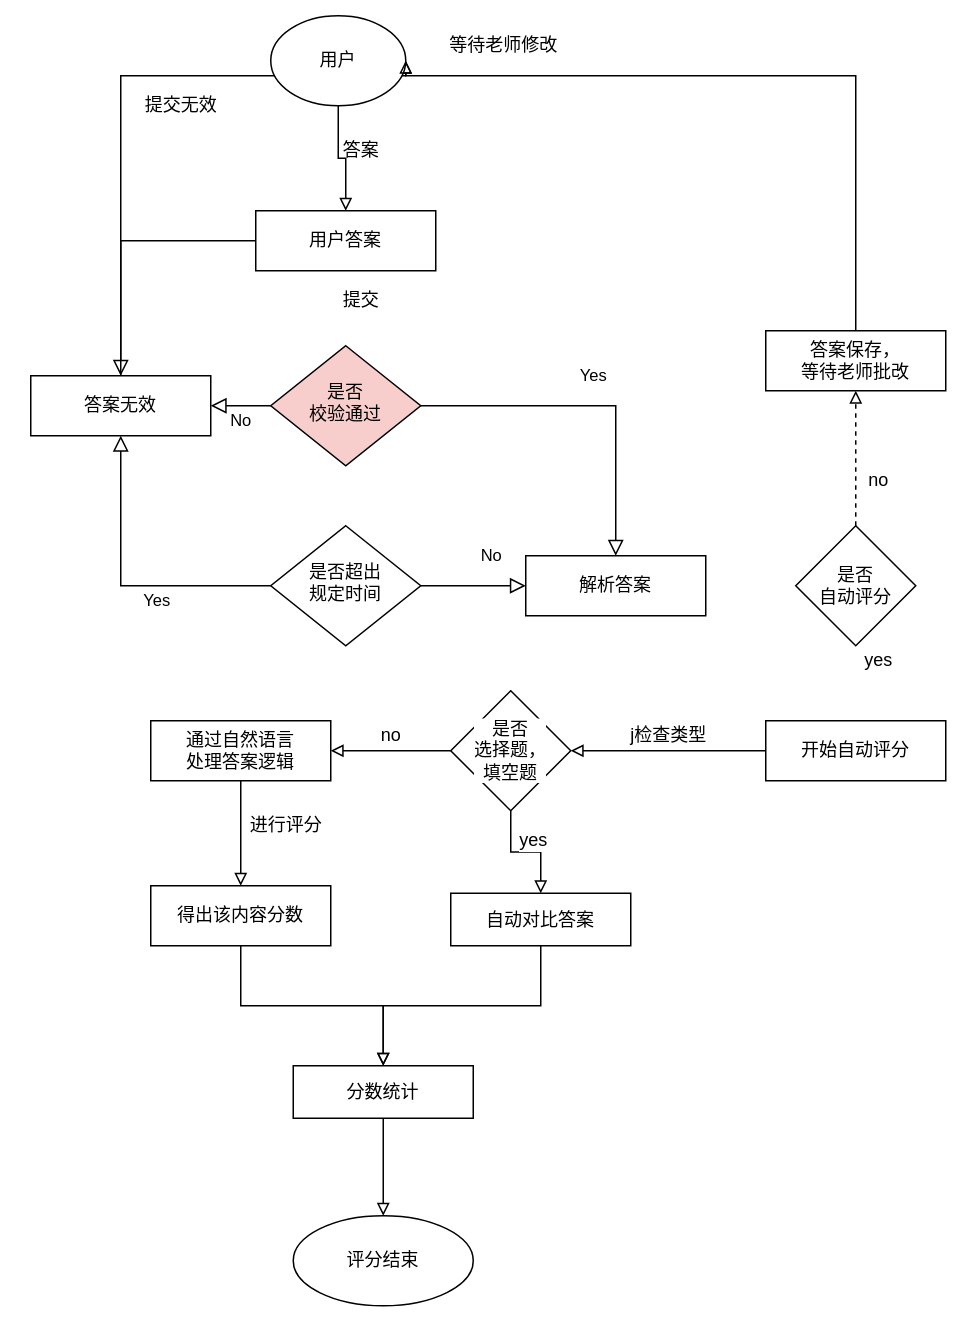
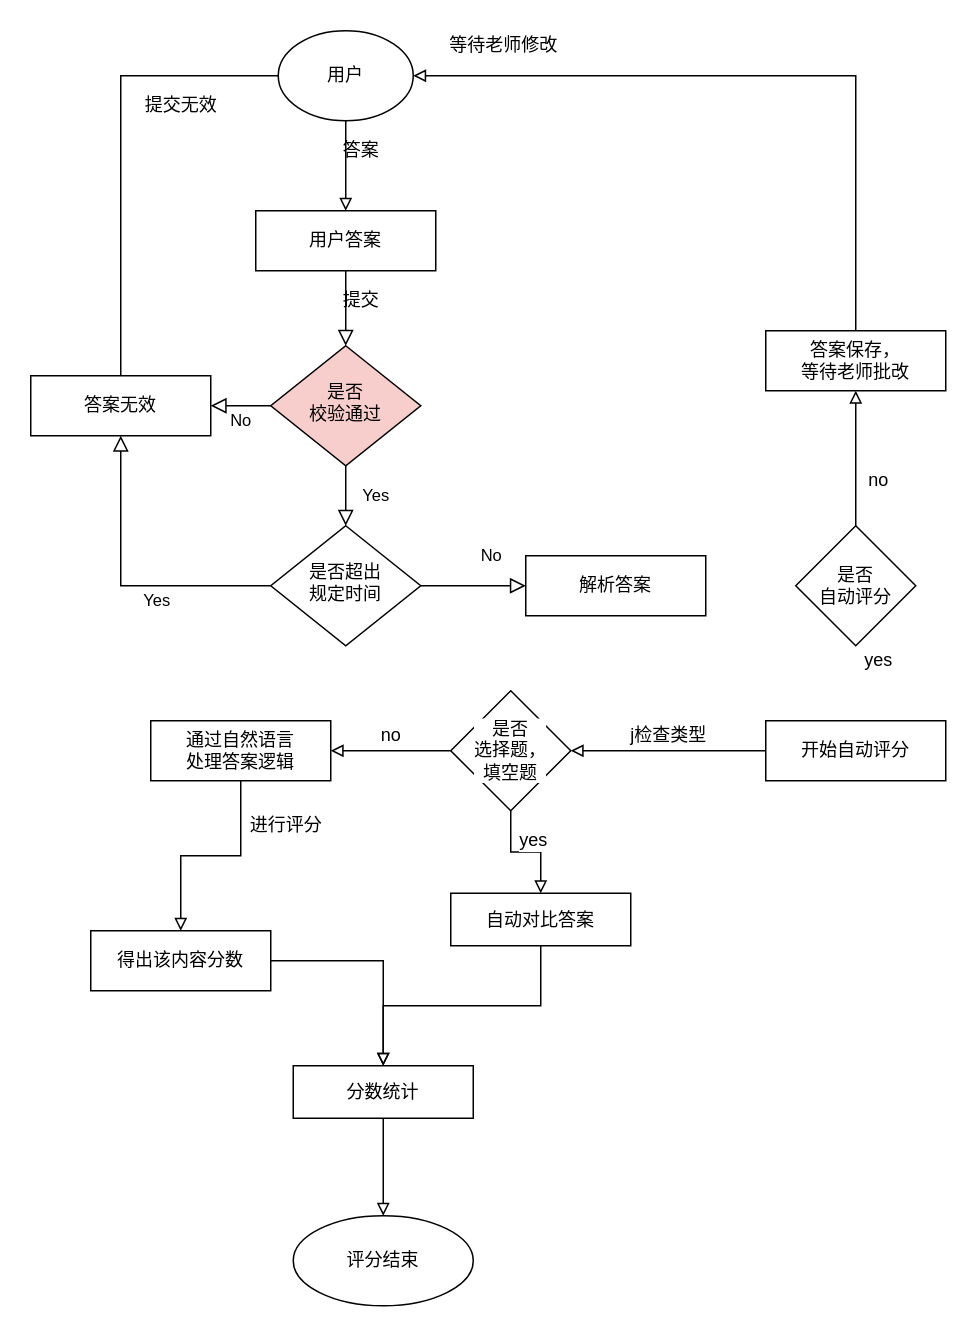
node "用户": moved (338, 61) -> (346, 76)
edge "用户答案" -> "答案无效": now "用户答案" -> "是否 校验通过"
edge "是否 校验通过" -> "解析答案": now "是否 校验通过" -> "是否超出 规定时间"
edge "是否 自动评分" -> "答案保存， 等待老师批改": style dashed -> solid
node "得出该内容分数": moved (241, 916) -> (181, 961)
